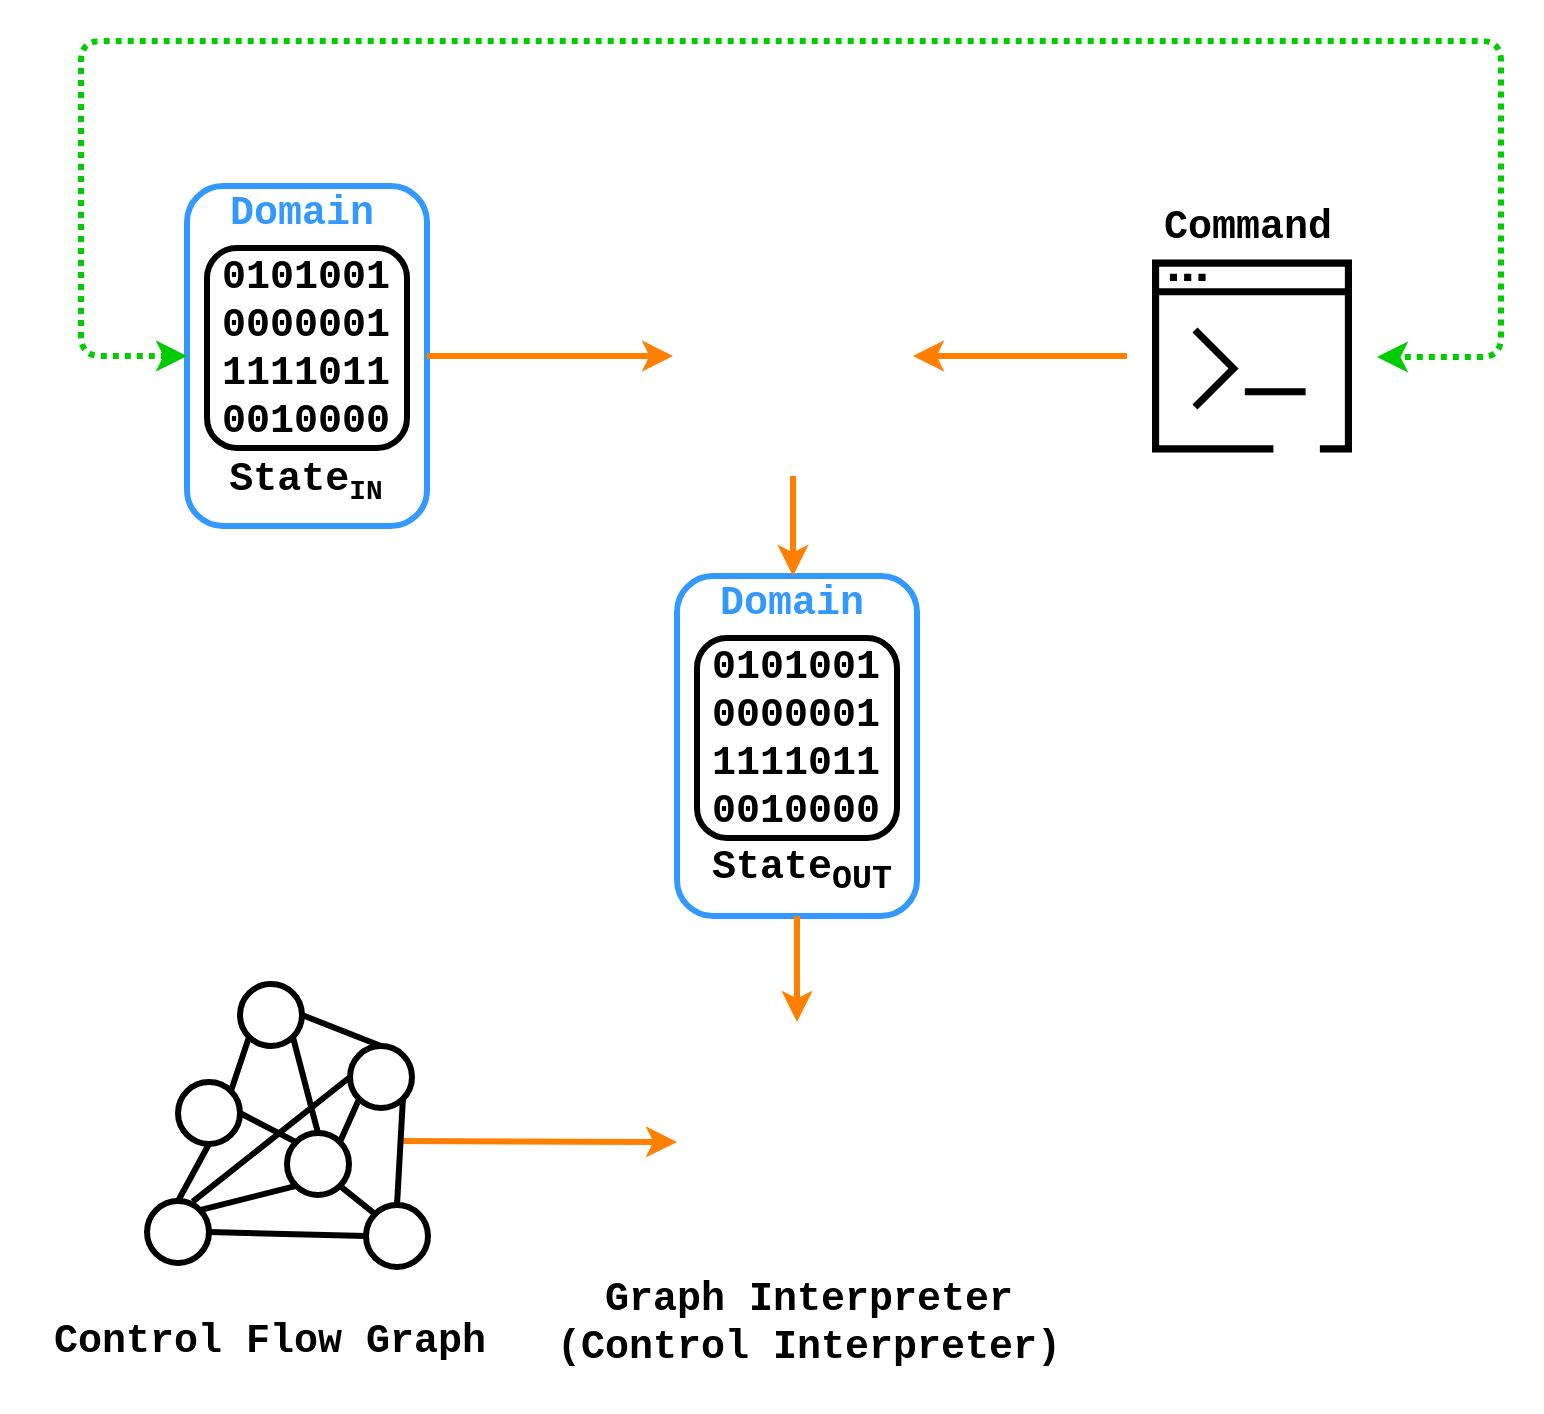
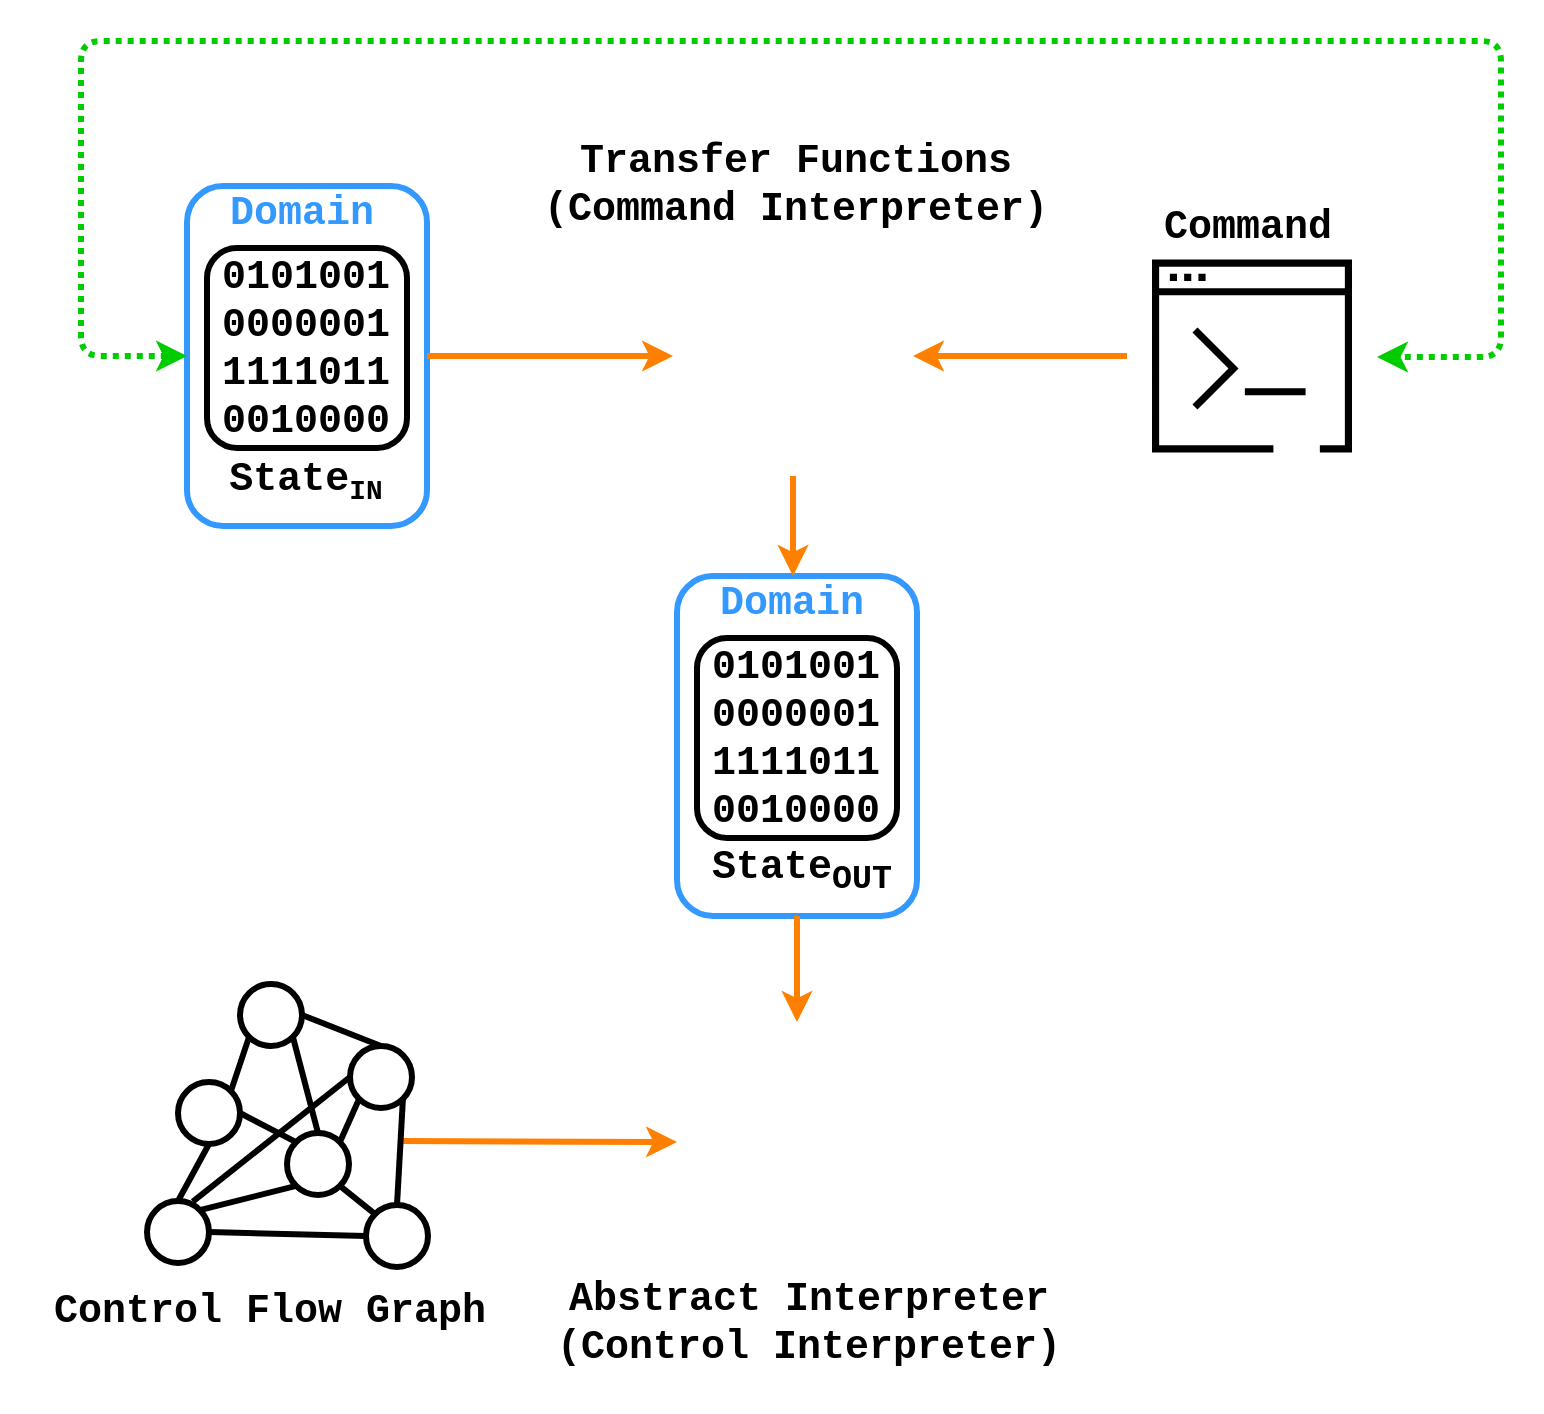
node "Transfer Functions (Command Interpreter)": added
node "Graph Interpreter (Control Interpreter)": label "Graph Interpreter (Control Interpreter)" -> "Abstract Interpreter (Control Interpreter)"
node "Control Flow Graph": moved (271, 1341) -> (271, 1311)
